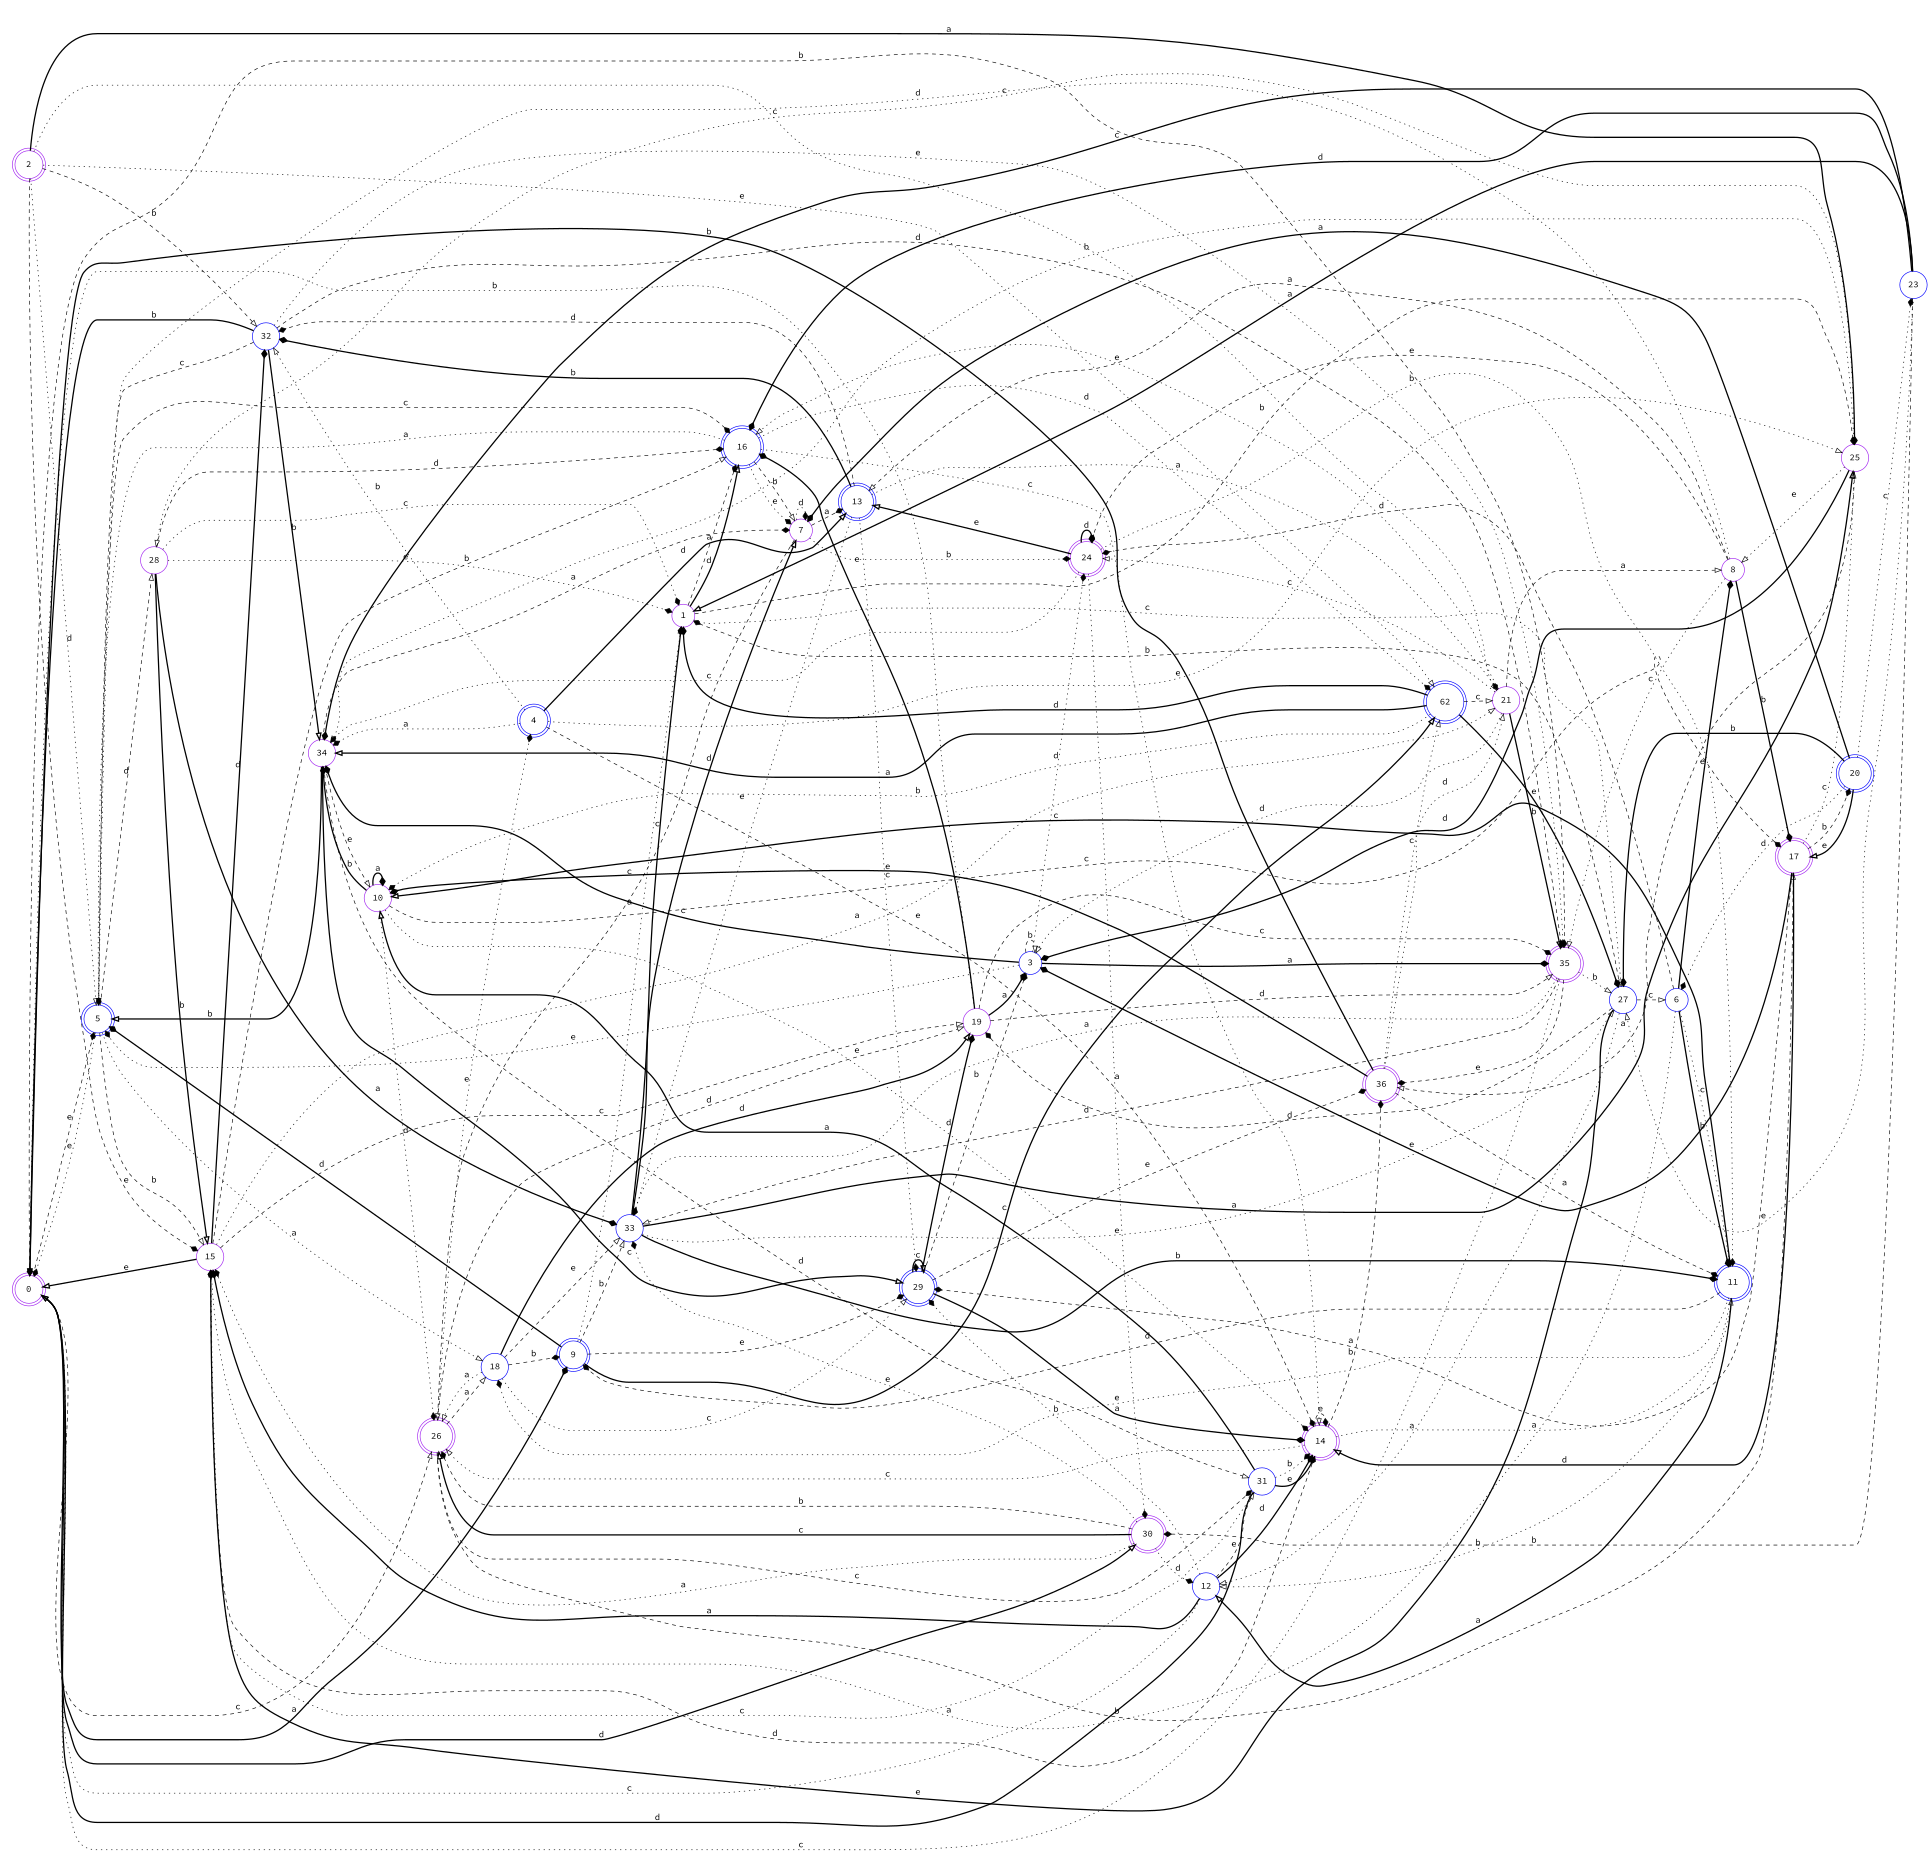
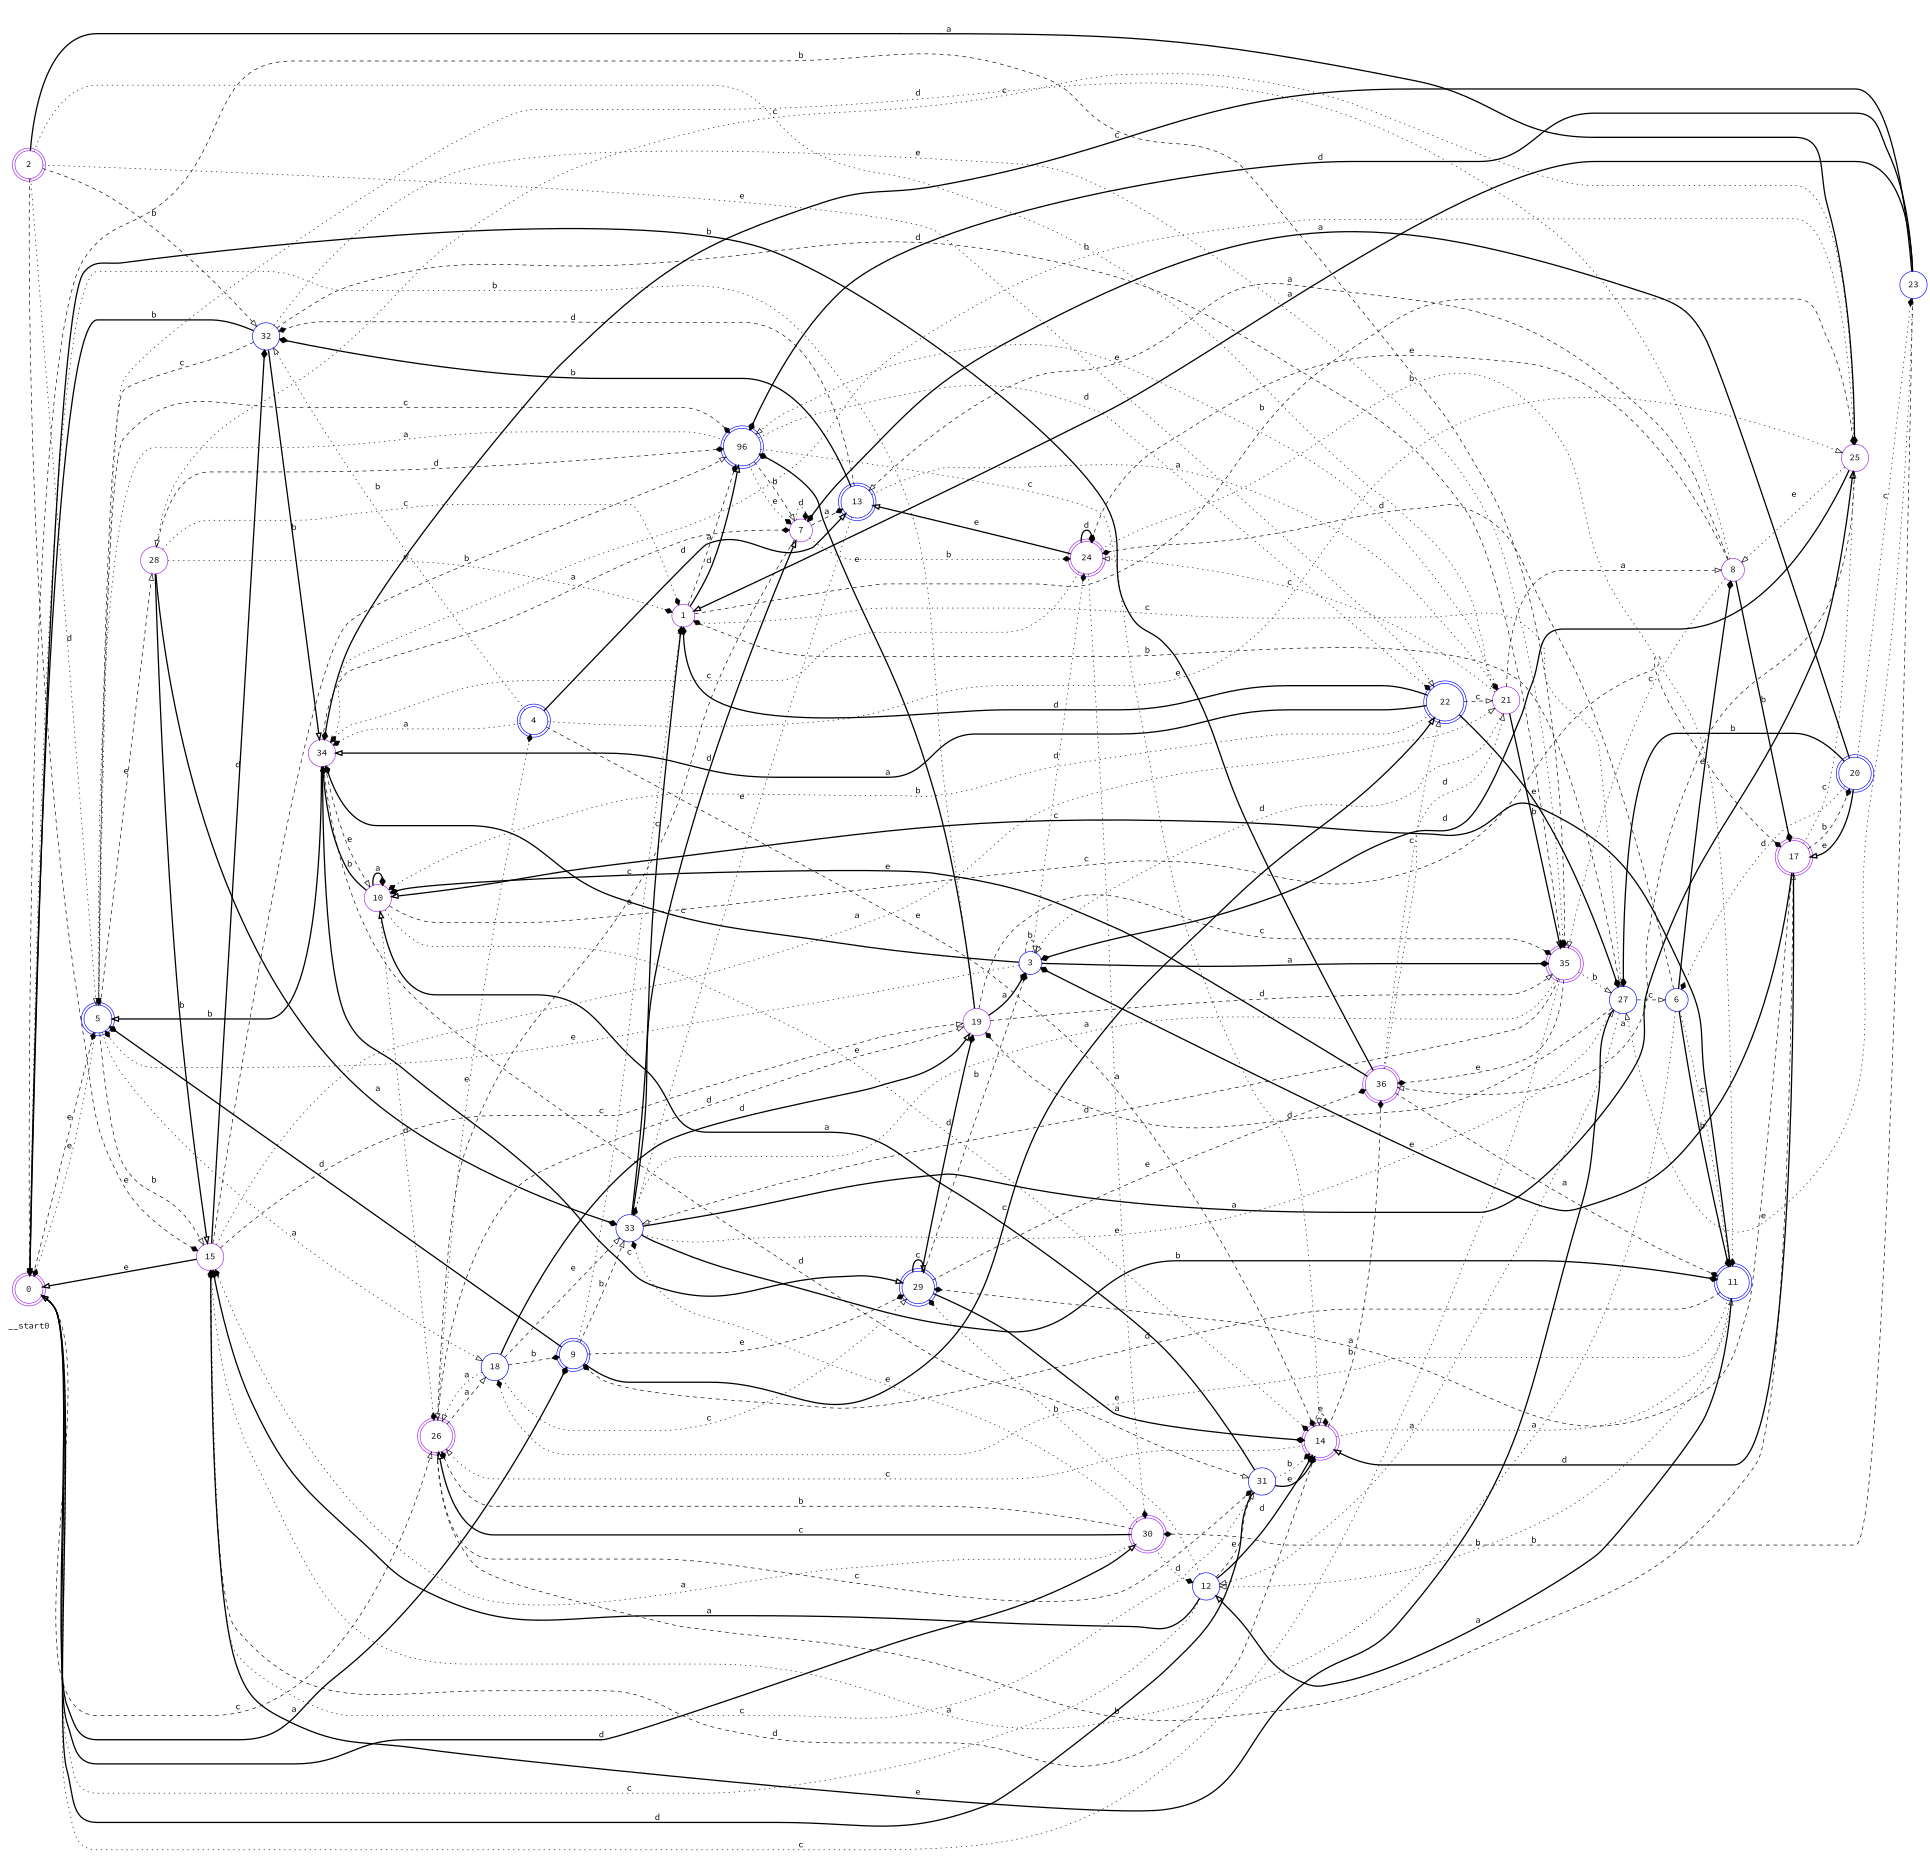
node "16": label "16" -> "96"
node "62": label "62" -> "22"
edge "5" -> "28": label "d" -> "e"
edge "13" -> "29": removed, label "c"
node "__start0": added
